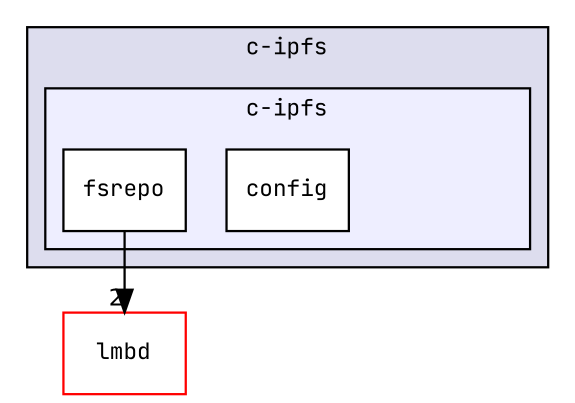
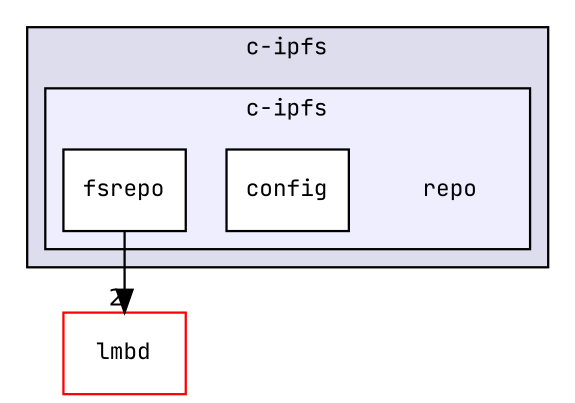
node "repo": added
